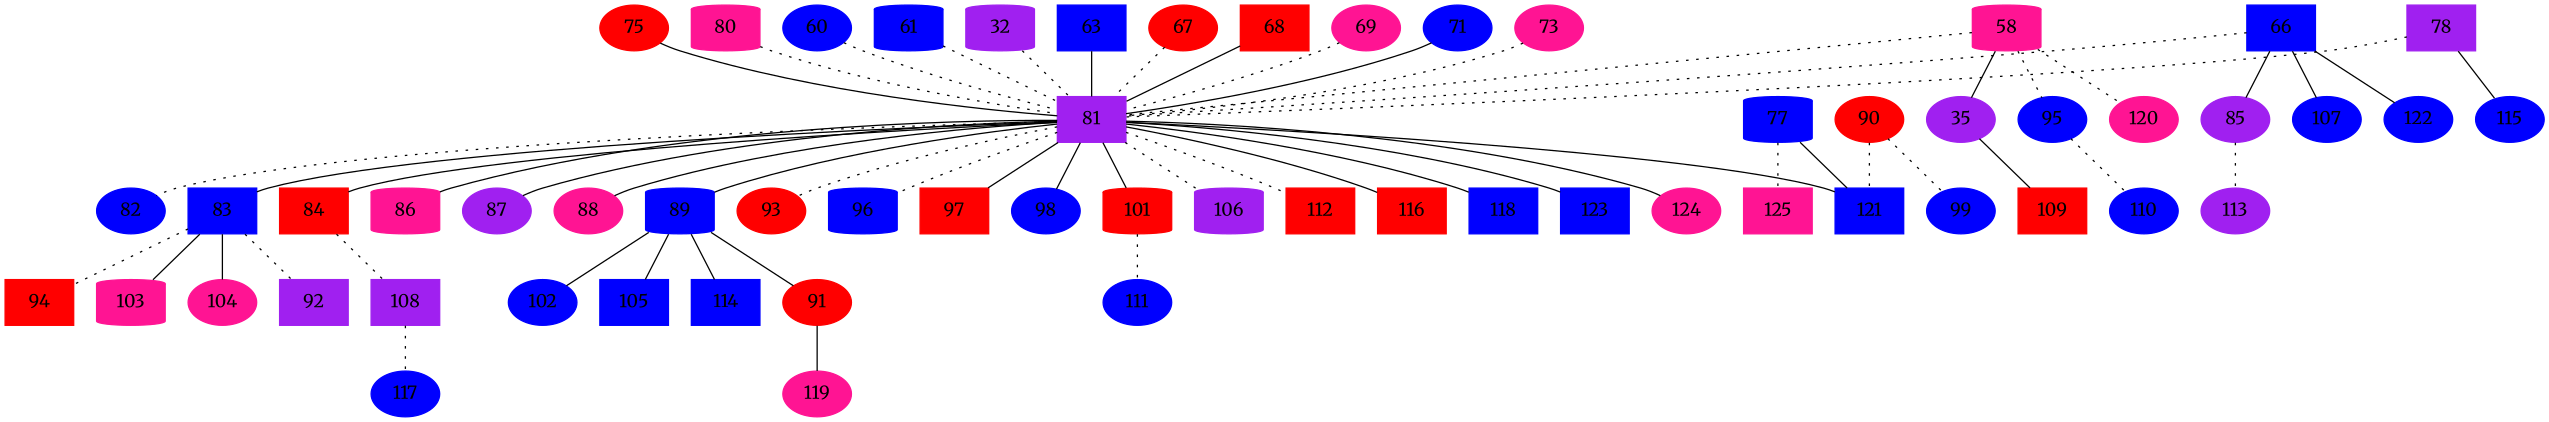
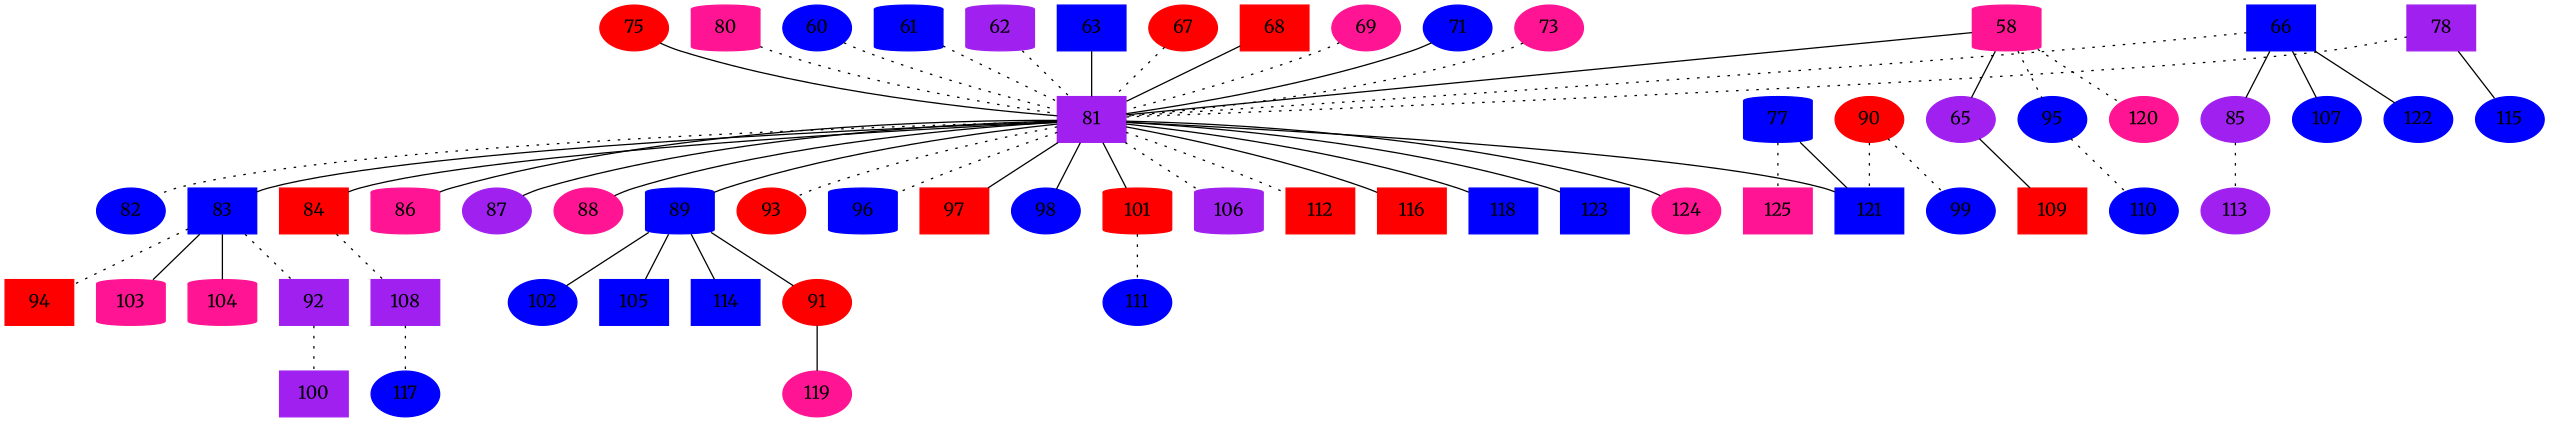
node "32": label "32" -> "62"
edge "58" -- "81": style dotted -> solid
node "35": label "35" -> "65"
node "104": shape ellipse -> cylinder
node "100": added
